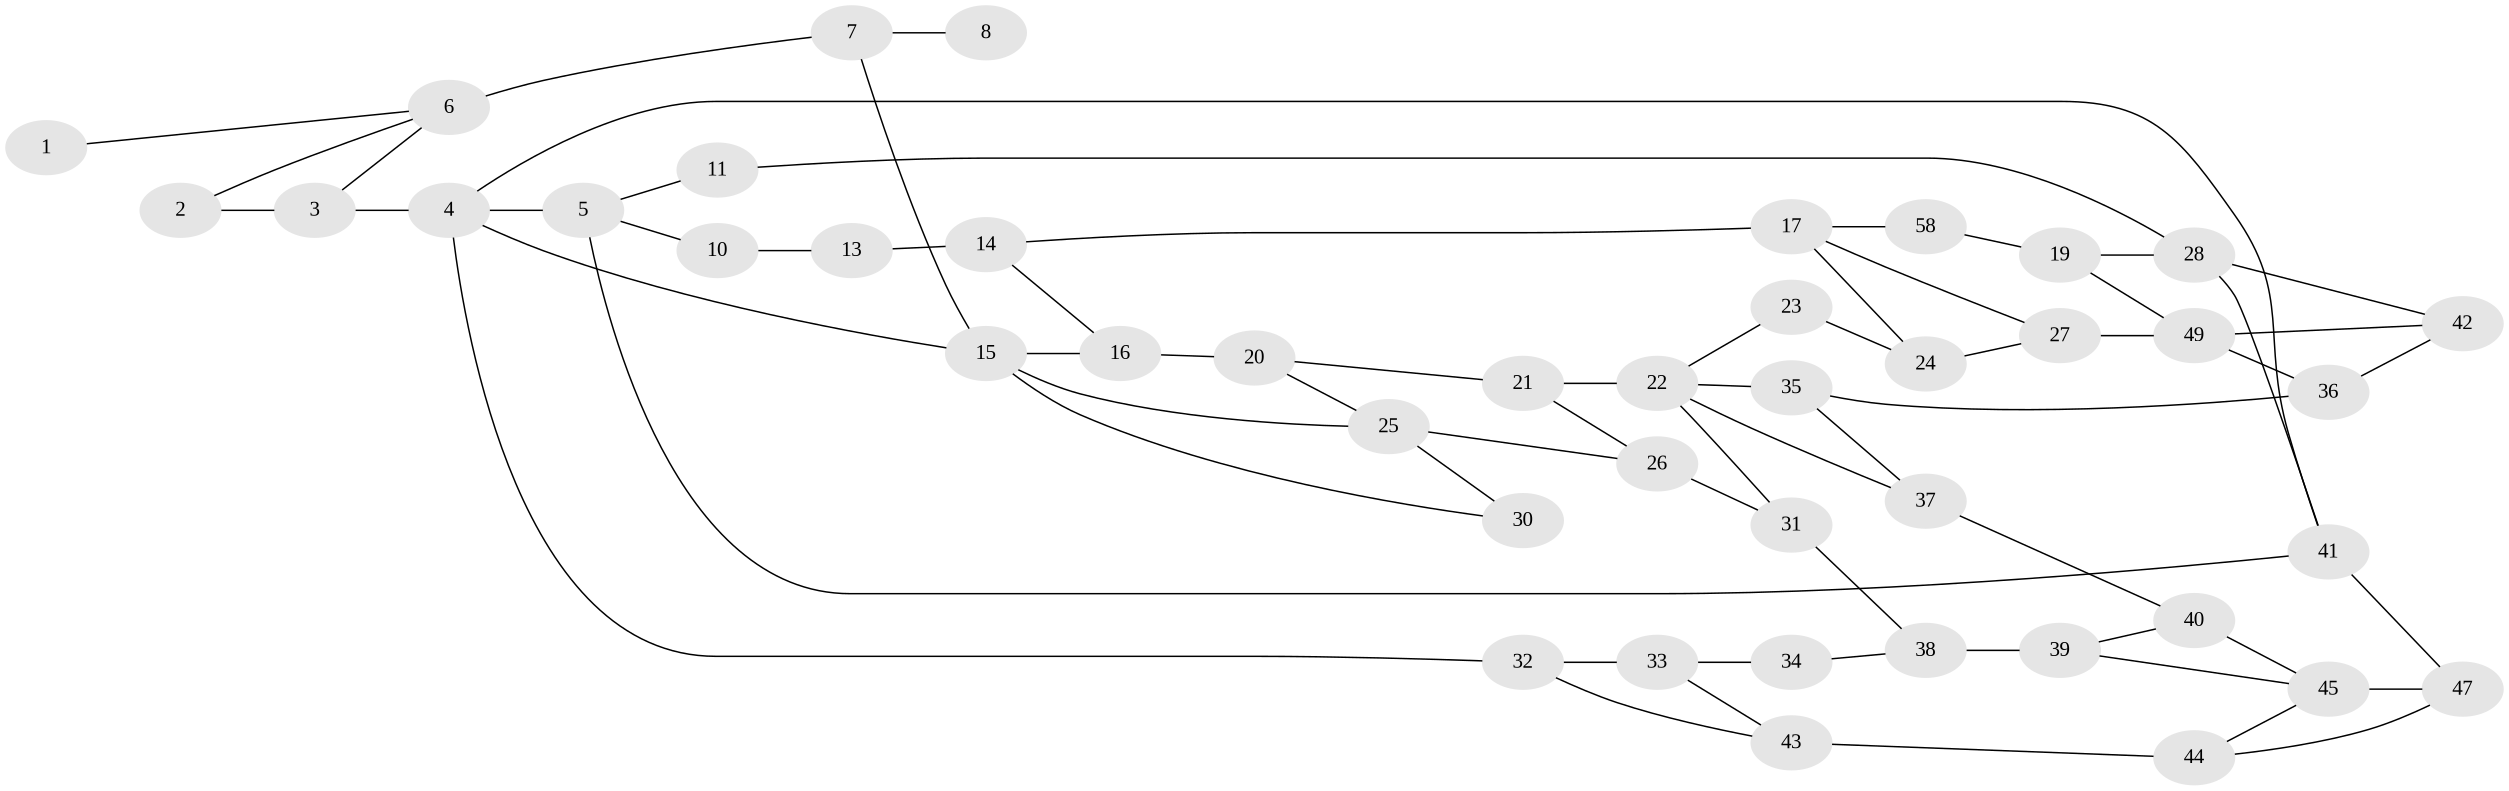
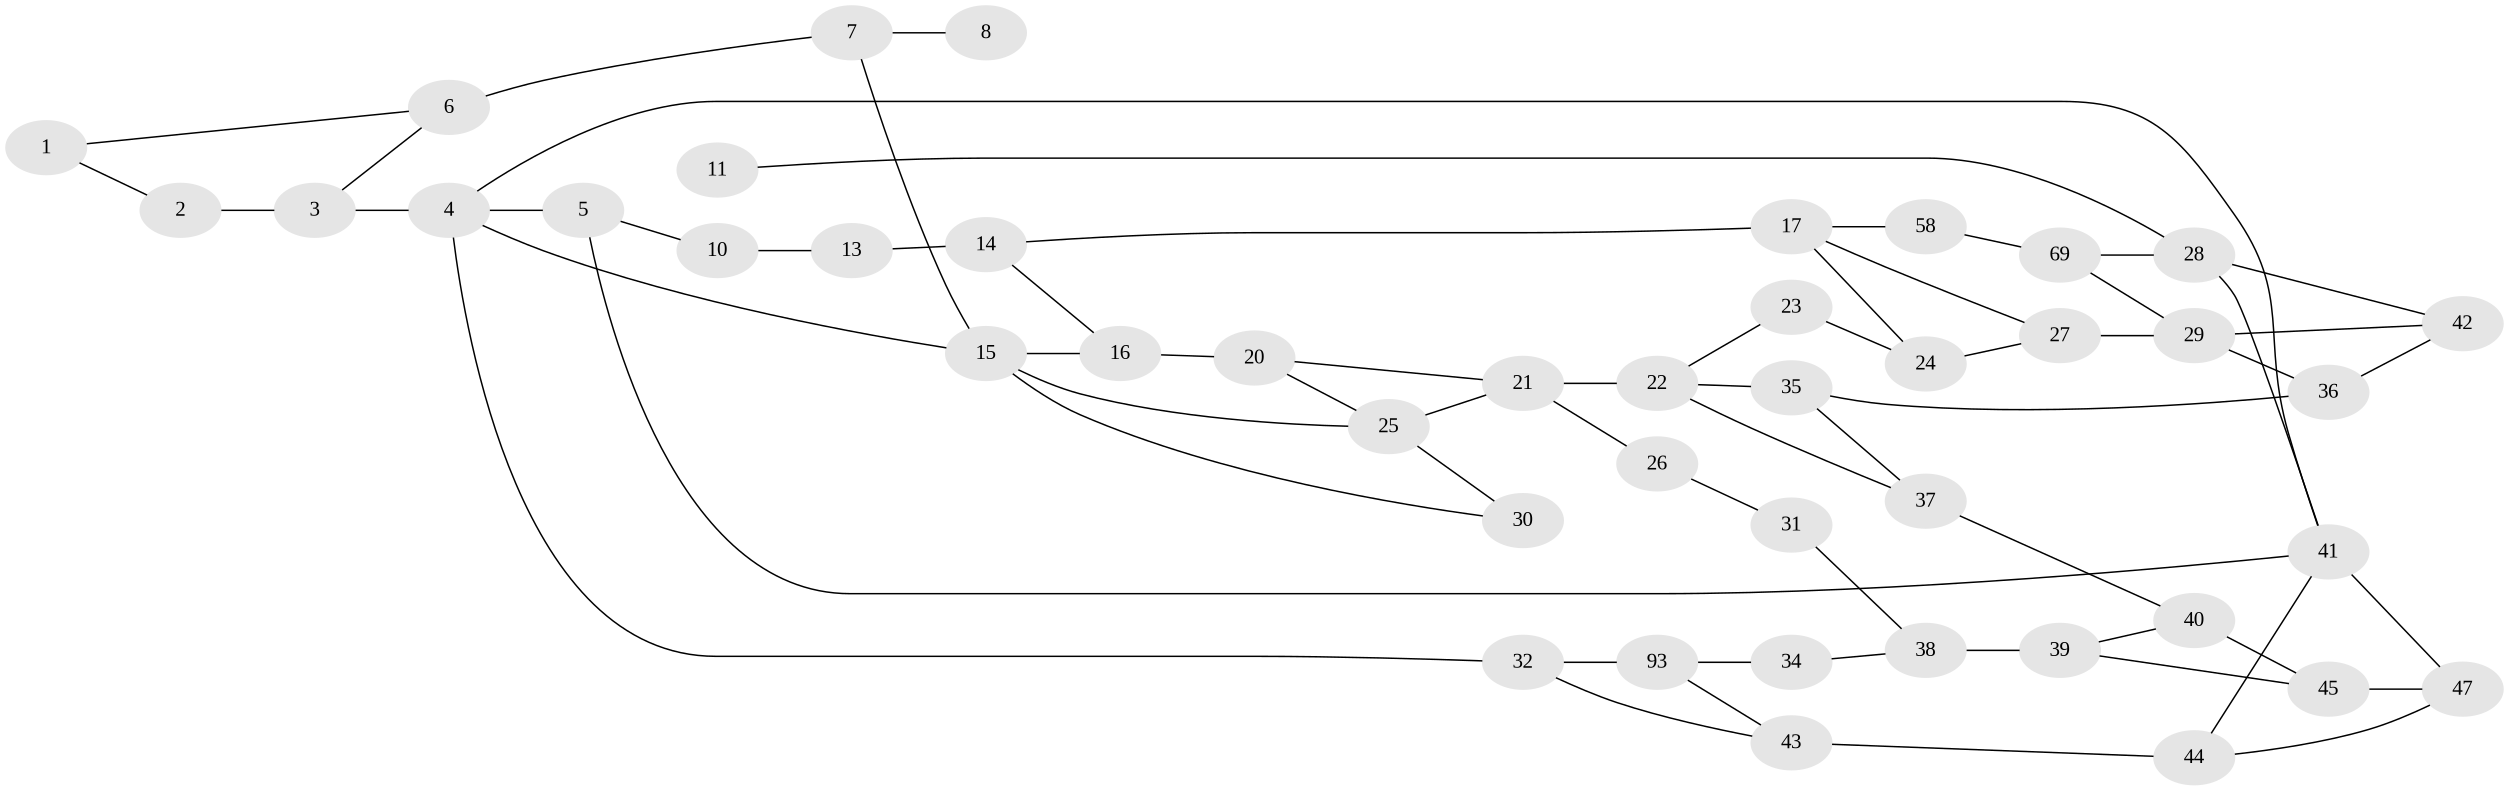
edge "6" -- "2": now "1" -- "2"
edge "11" -- "5": removed
node "19": label "19" -> "69"
node "49": label "49" -> "29"
edge "25" -- "26": now "25" -- "21"
edge "22" -- "31": removed
node "33": label "33" -> "93"
edge "45" -- "44": now "41" -- "44"
